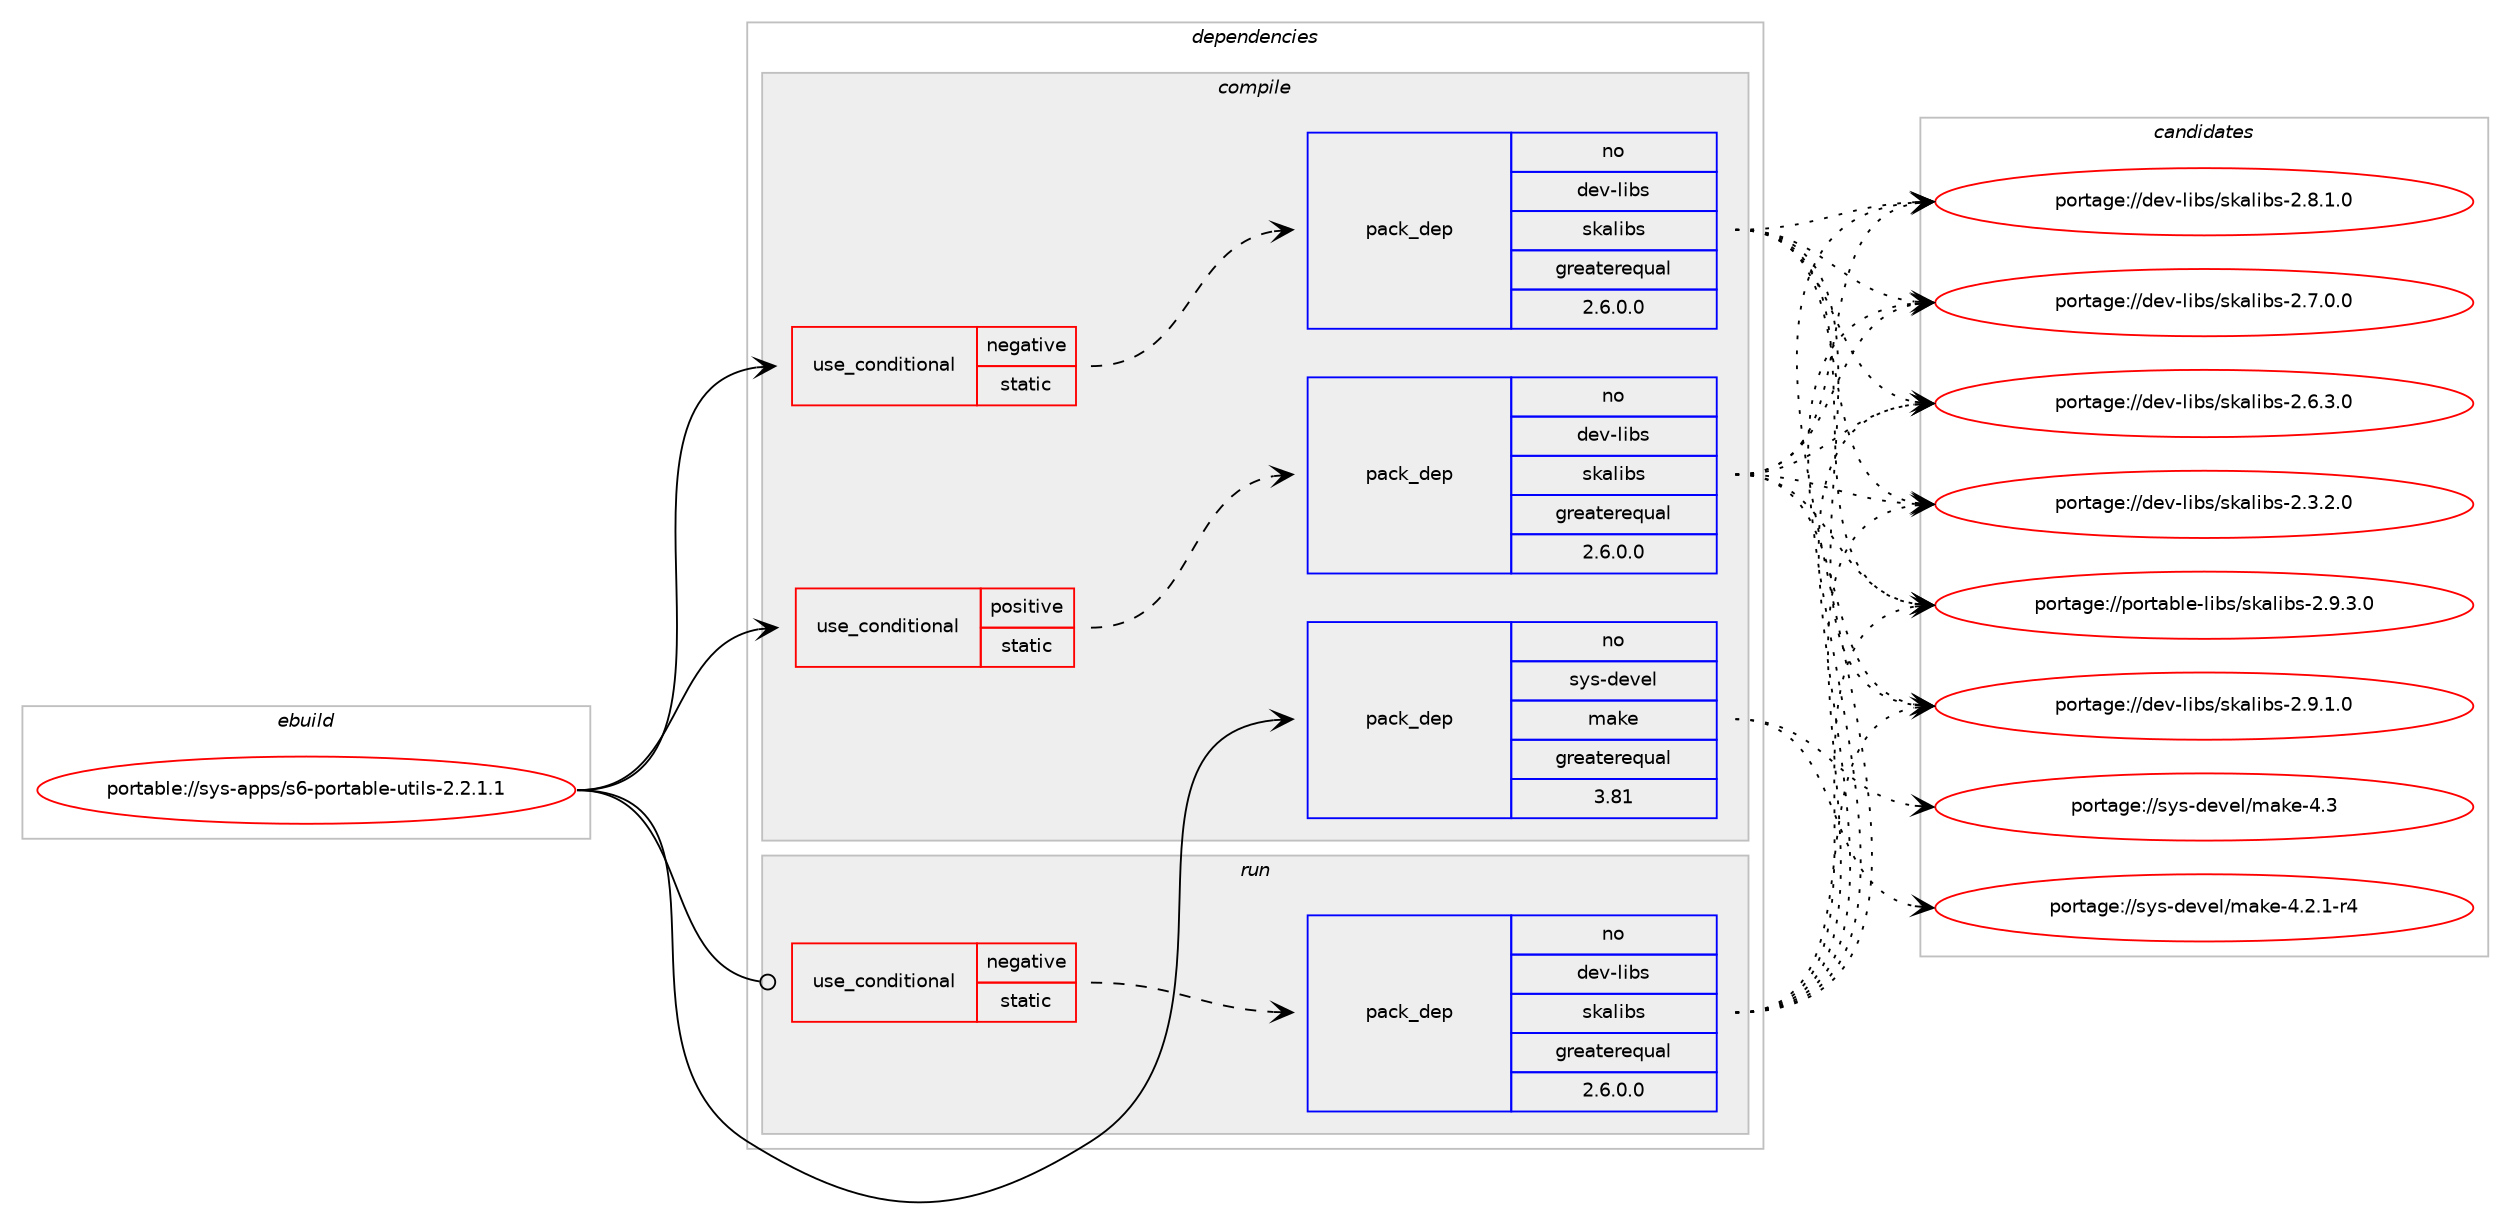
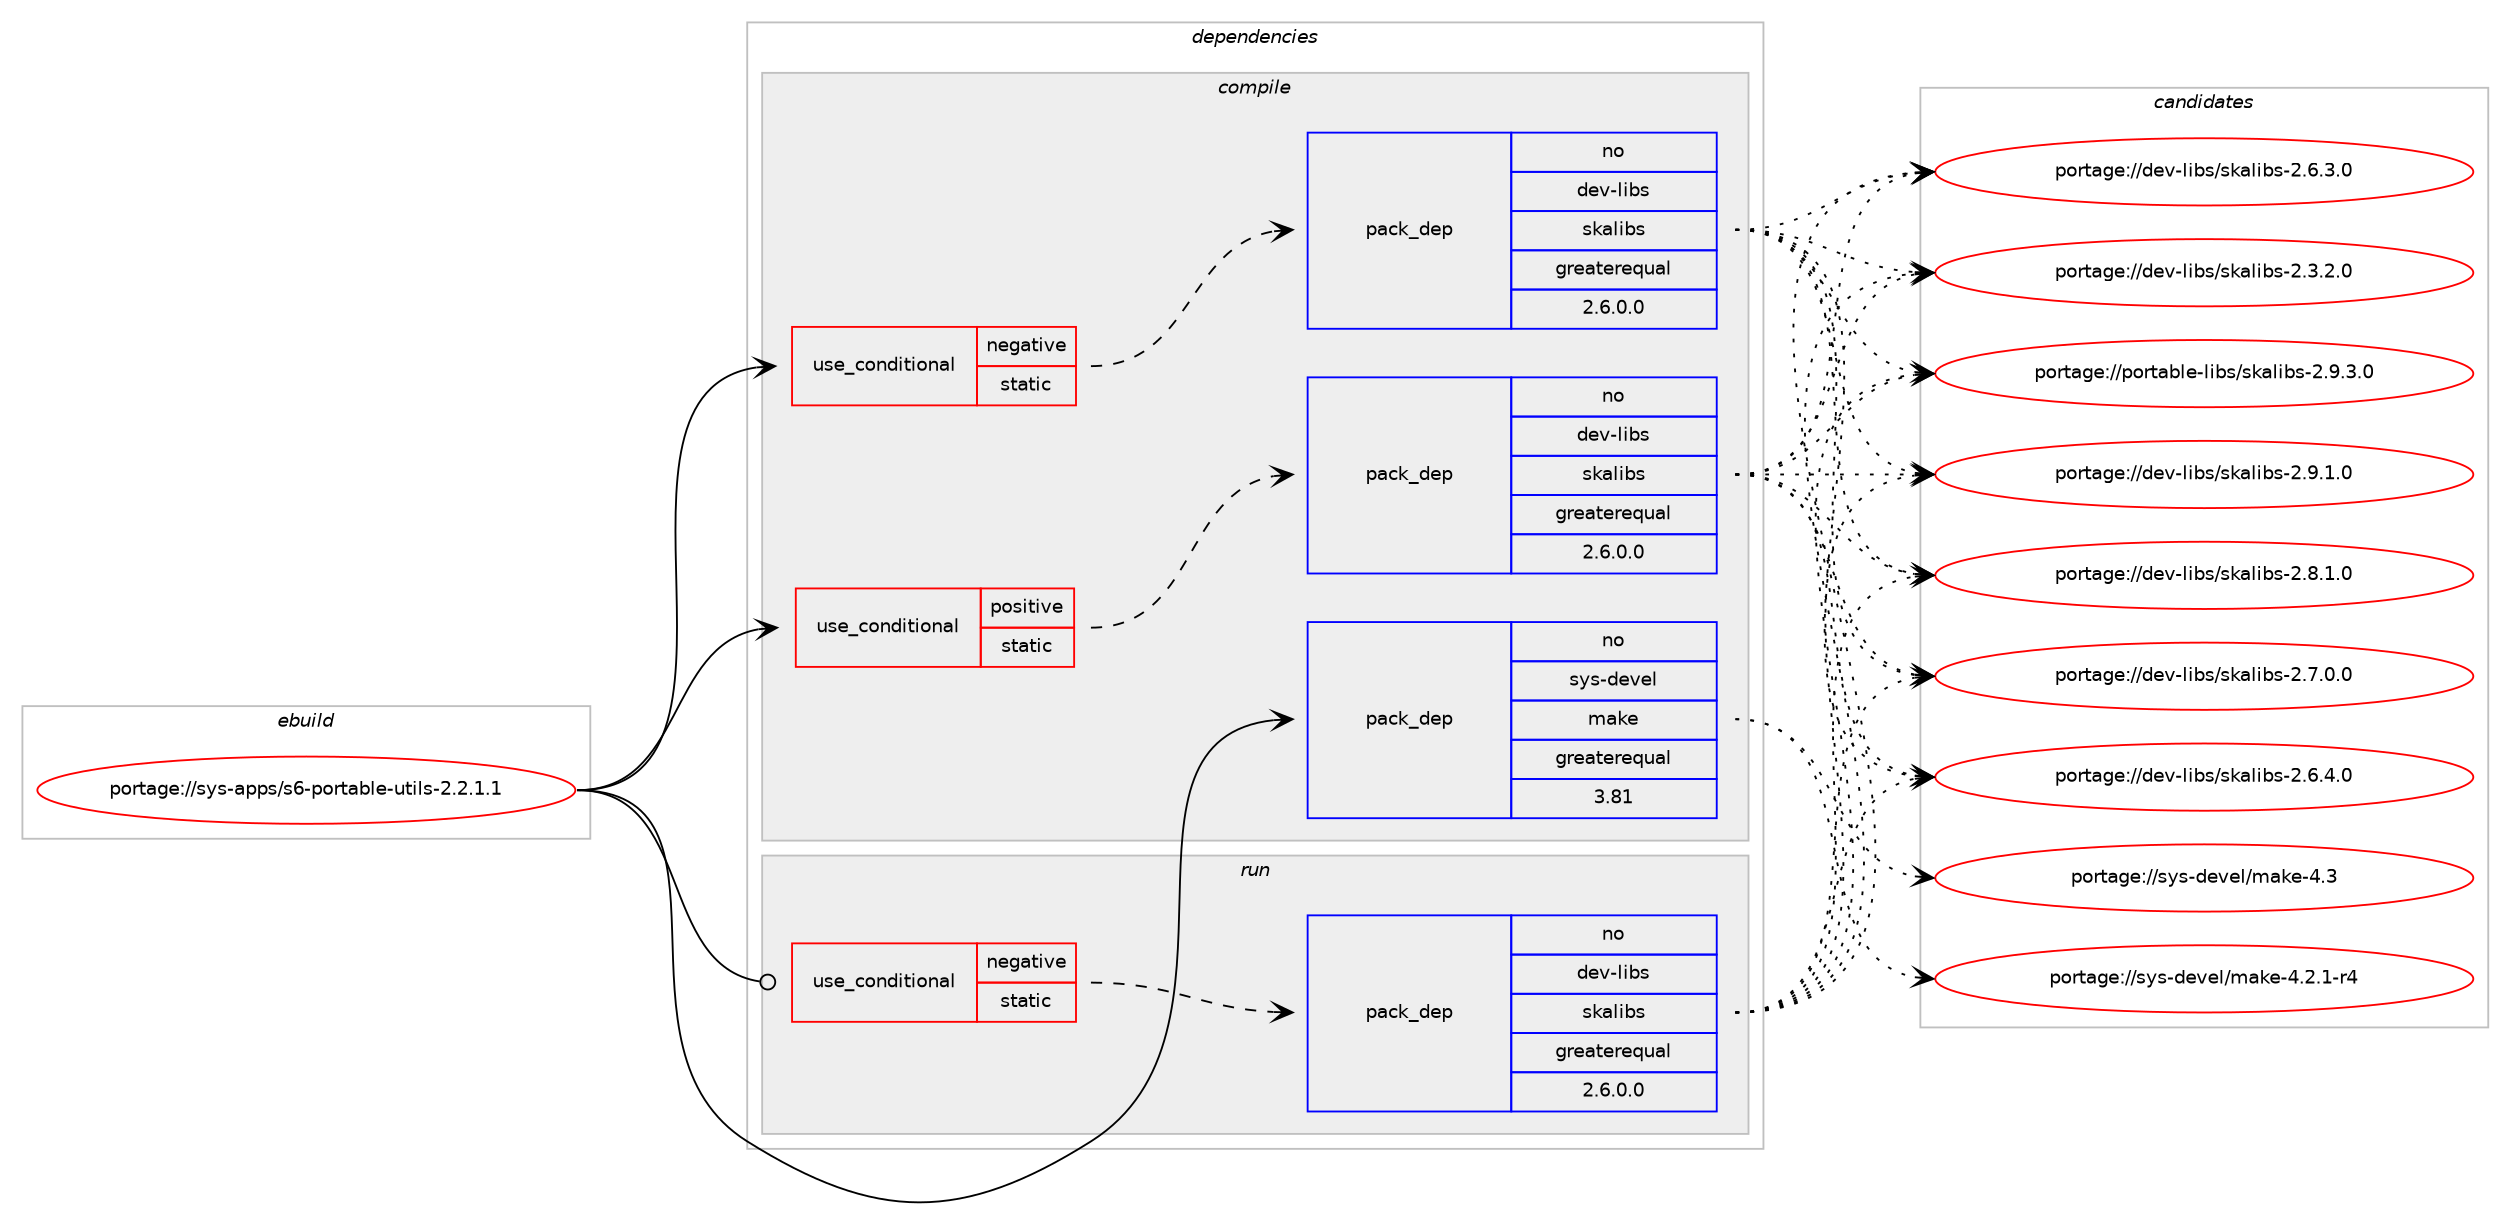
node "portage://dev-libs/skalibs-2.6.4.0": added
node "portable://sys-apps/s6-portable-utils-2.2.1.1": label "portable://sys-apps/s6-portable-utils-2.2.1.1" -> "portage://sys-apps/s6-portable-utils-2.2.1.1"
